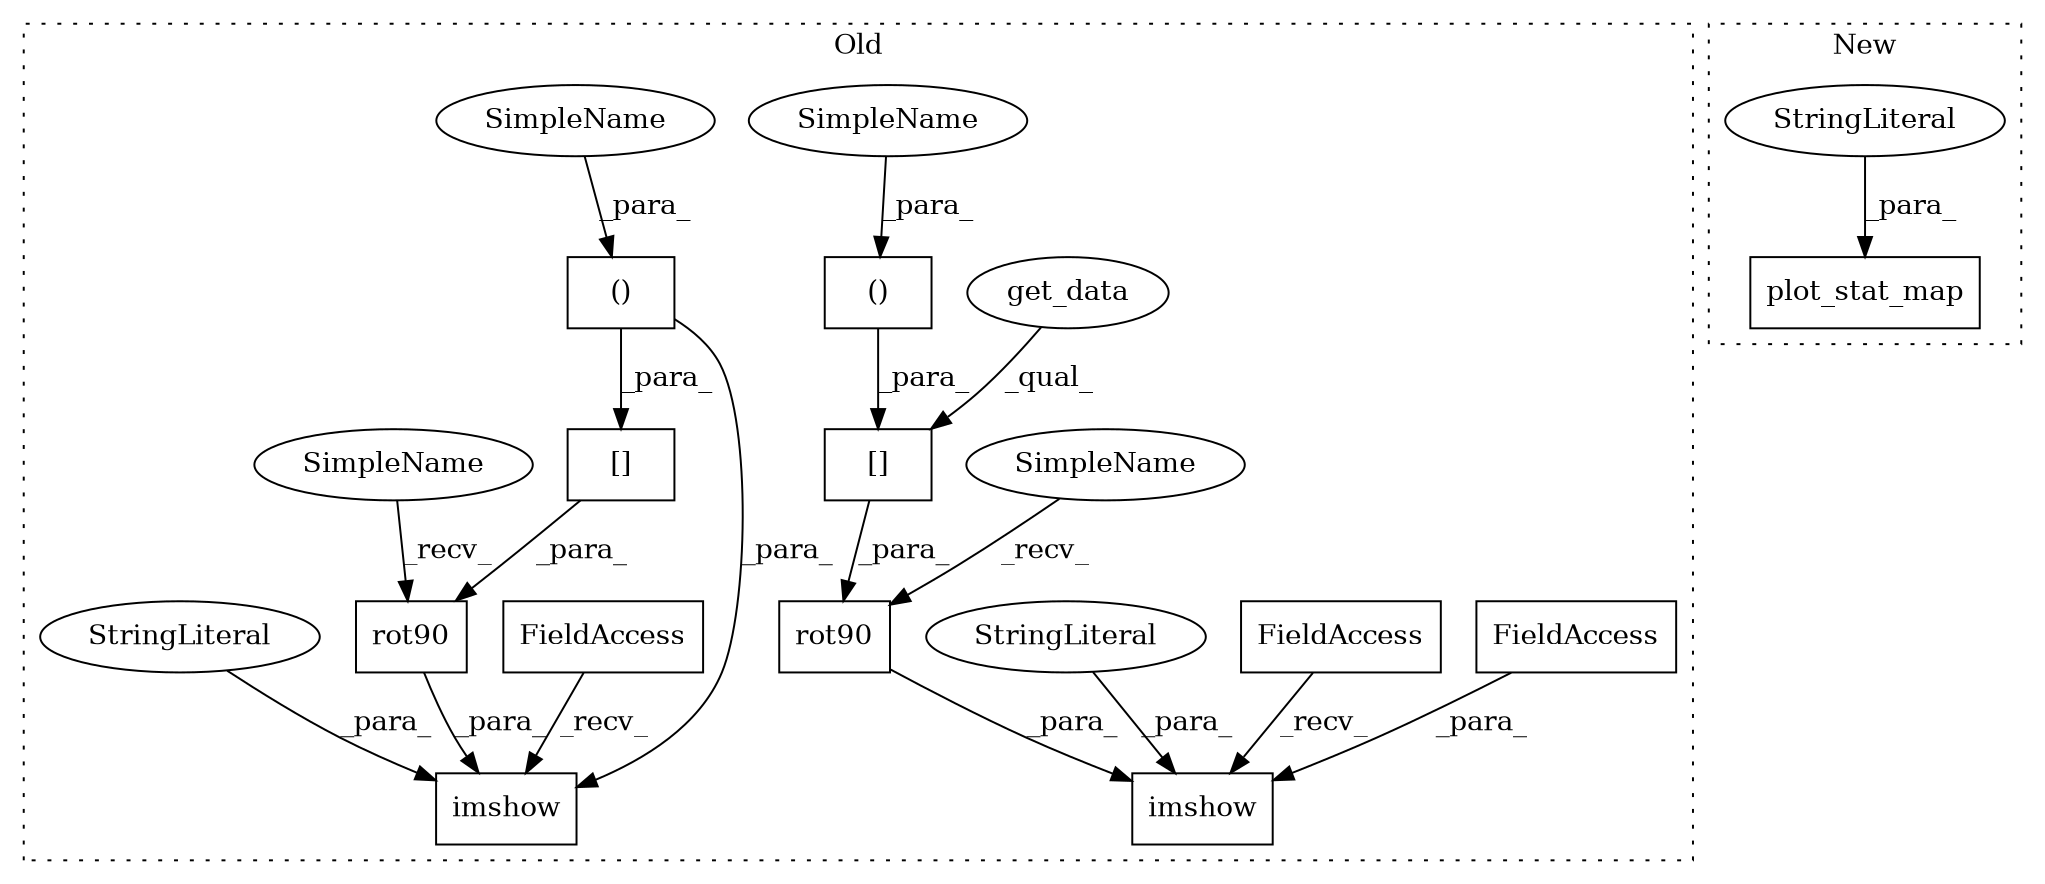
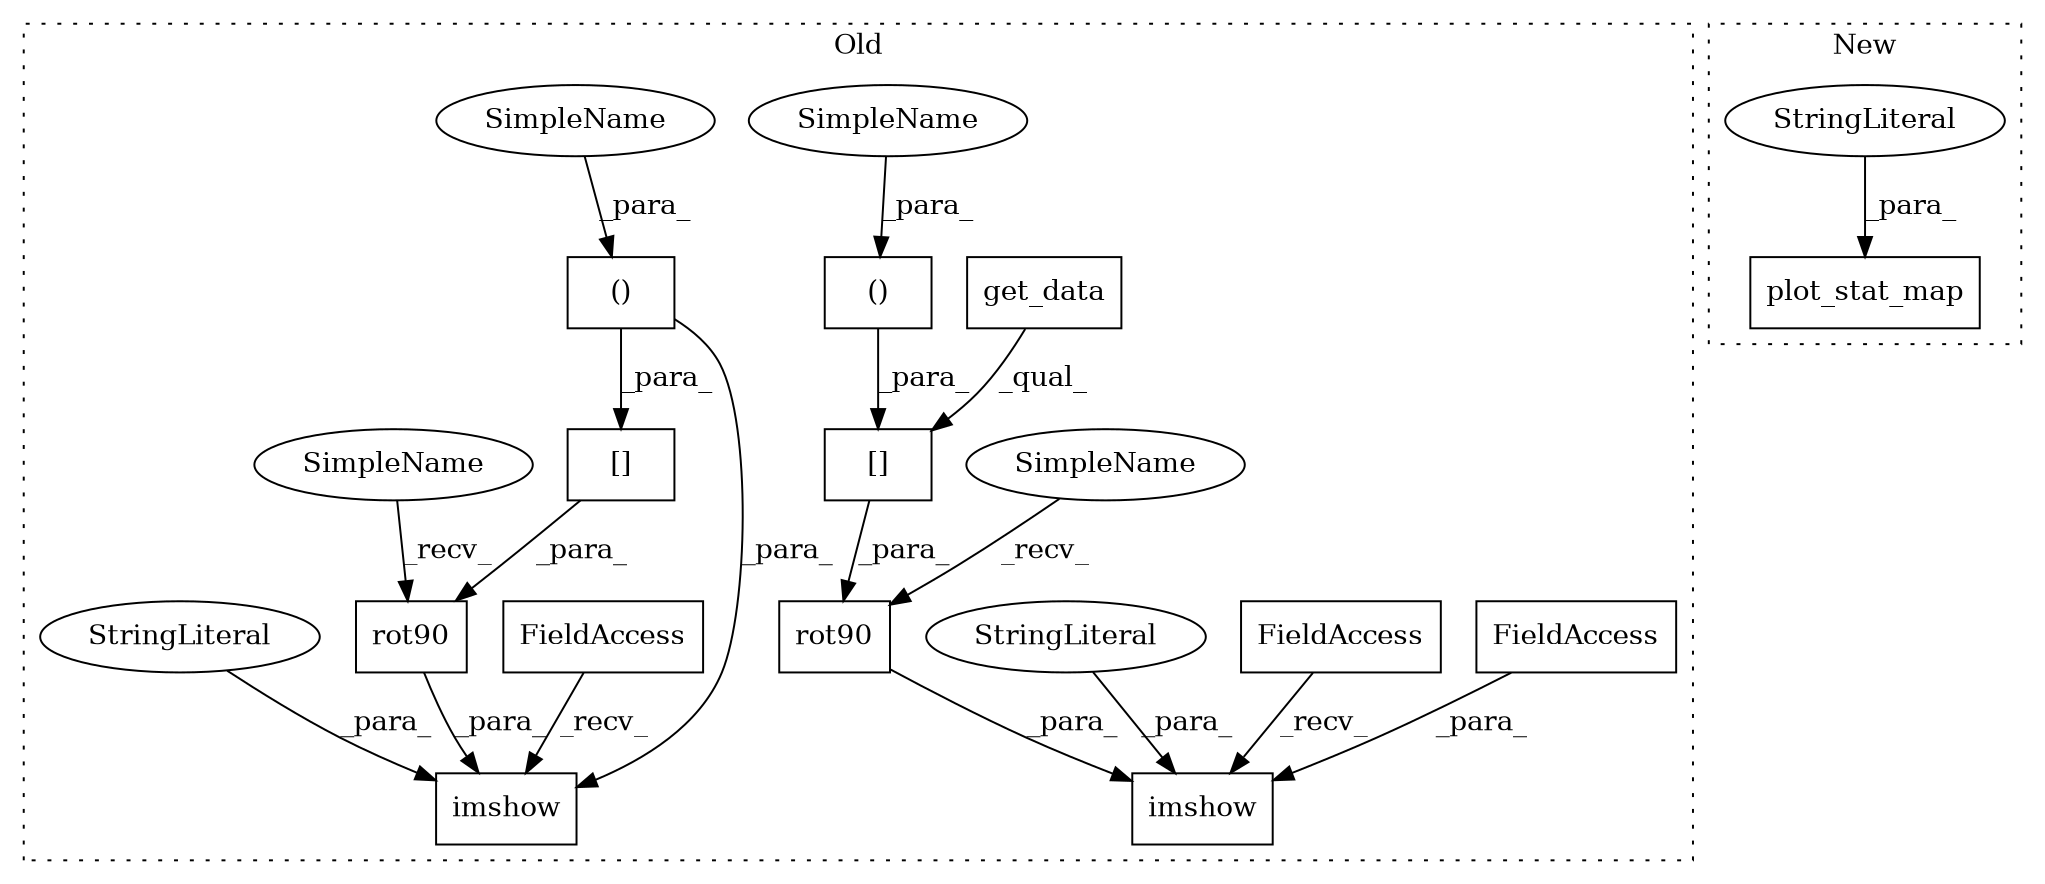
node "get_data": shape ellipse -> box
